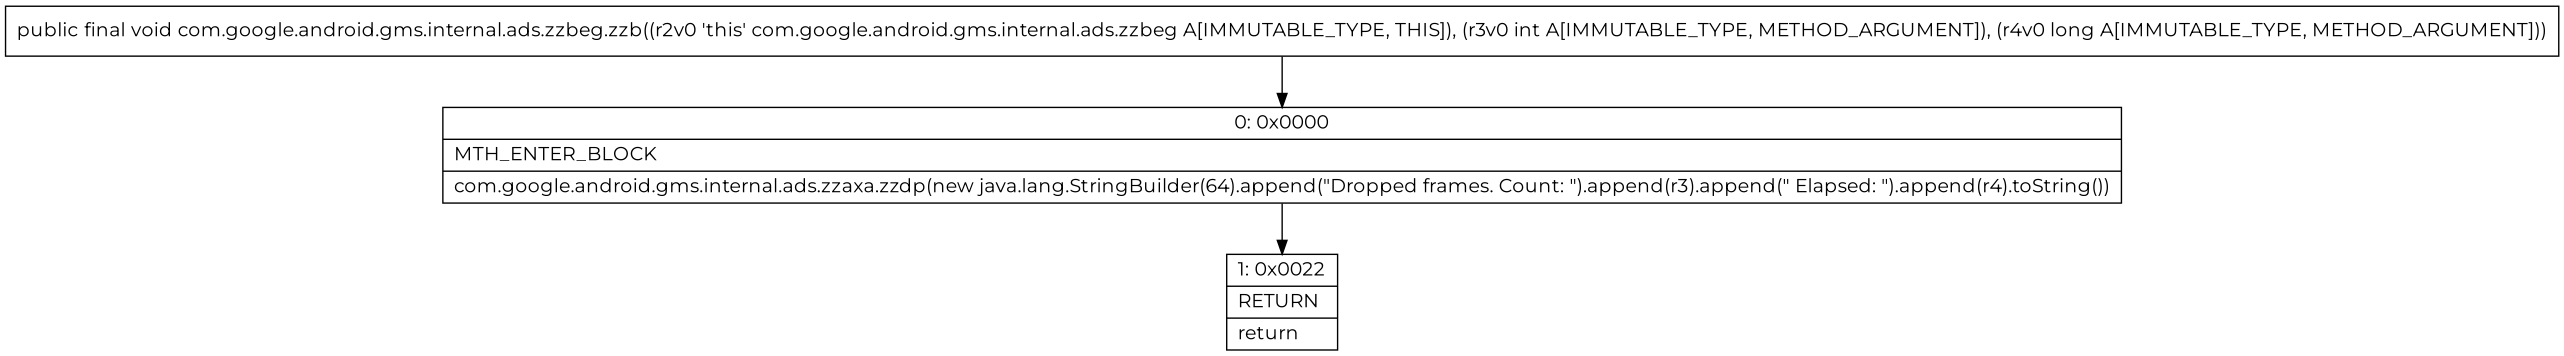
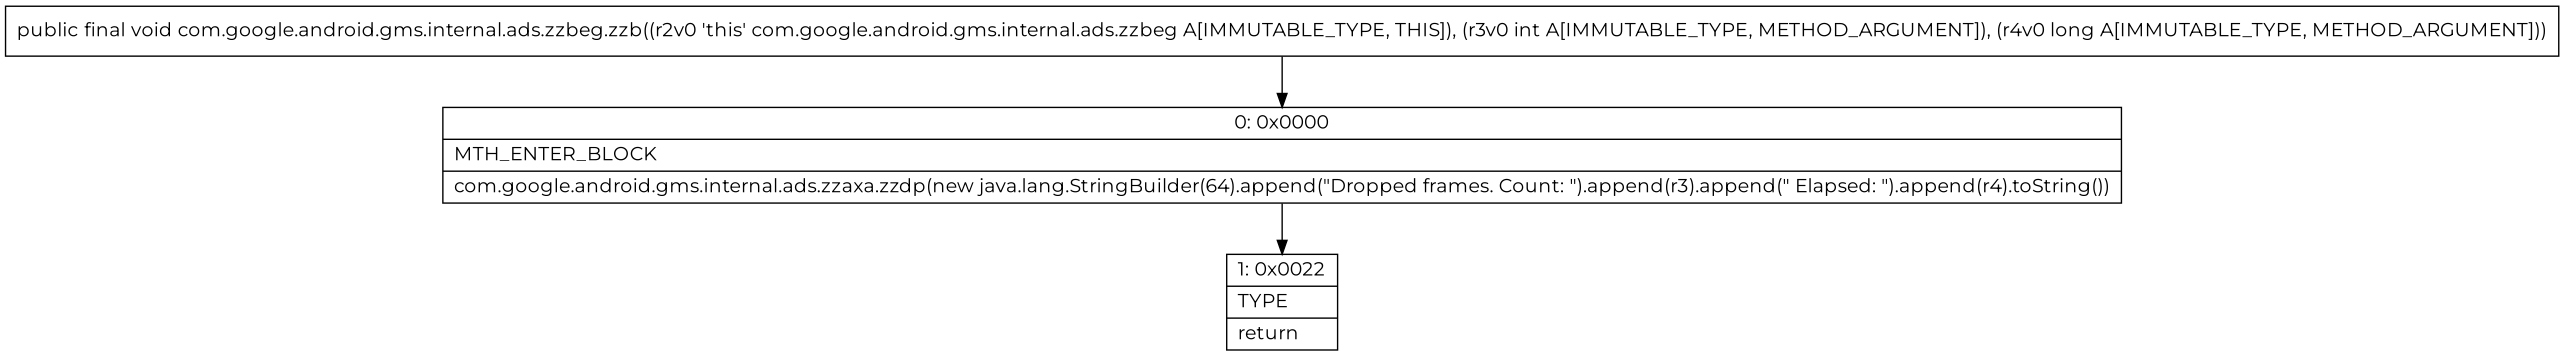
node "1: 0x0022": text "RETURN" -> "TYPE"
